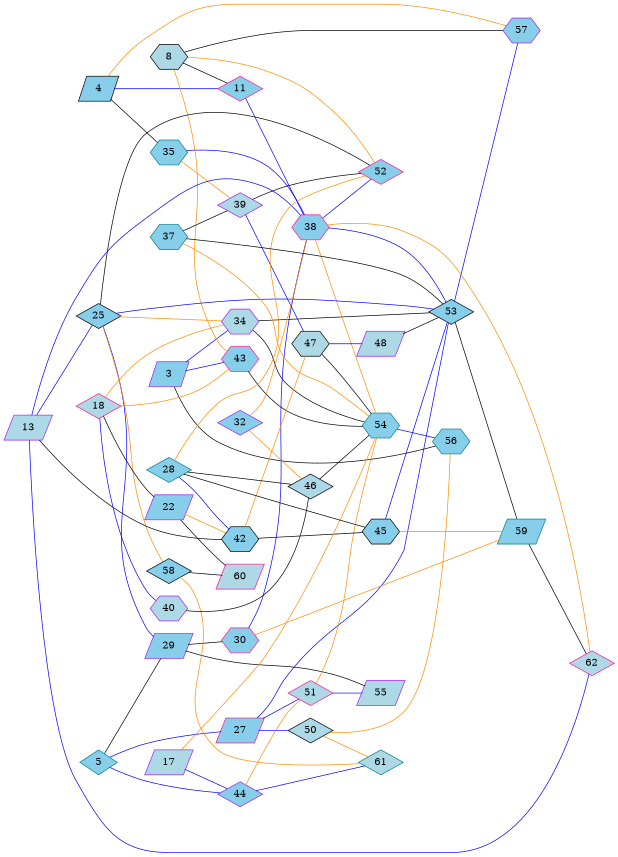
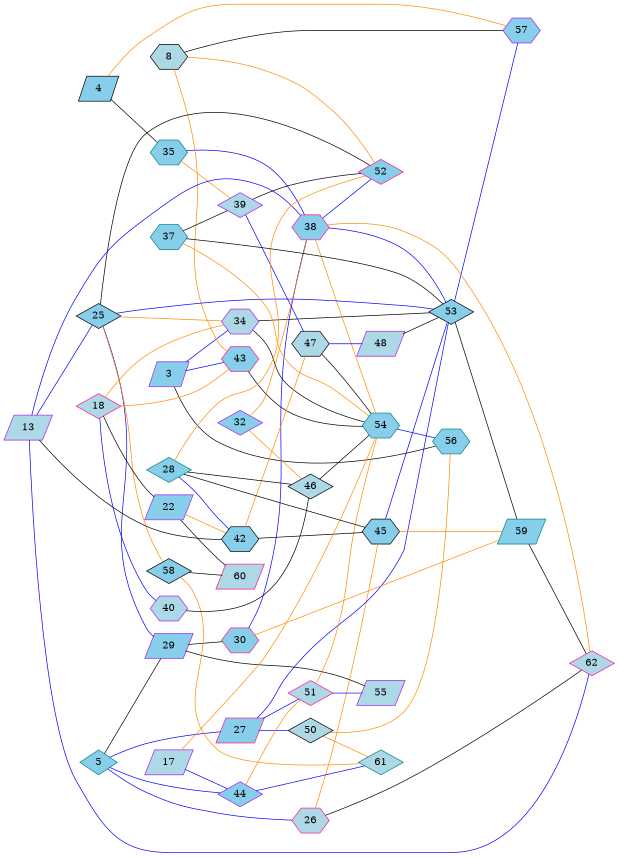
node "11": removed
node "26": added
